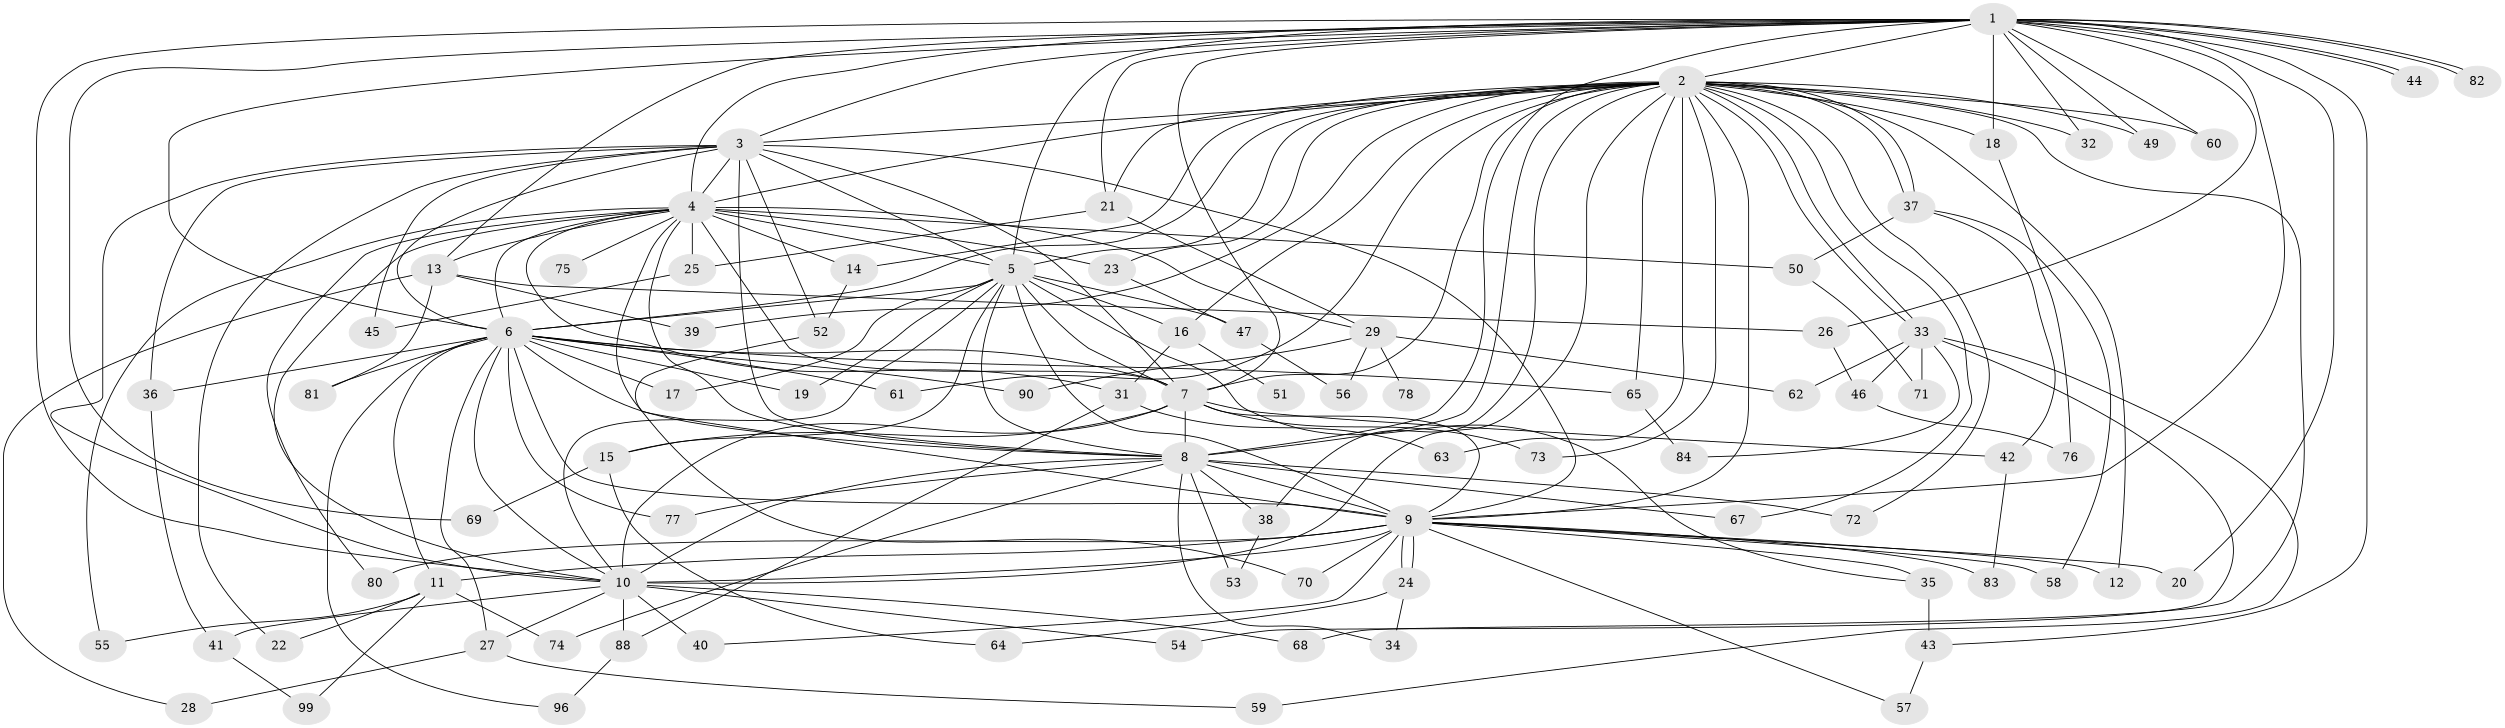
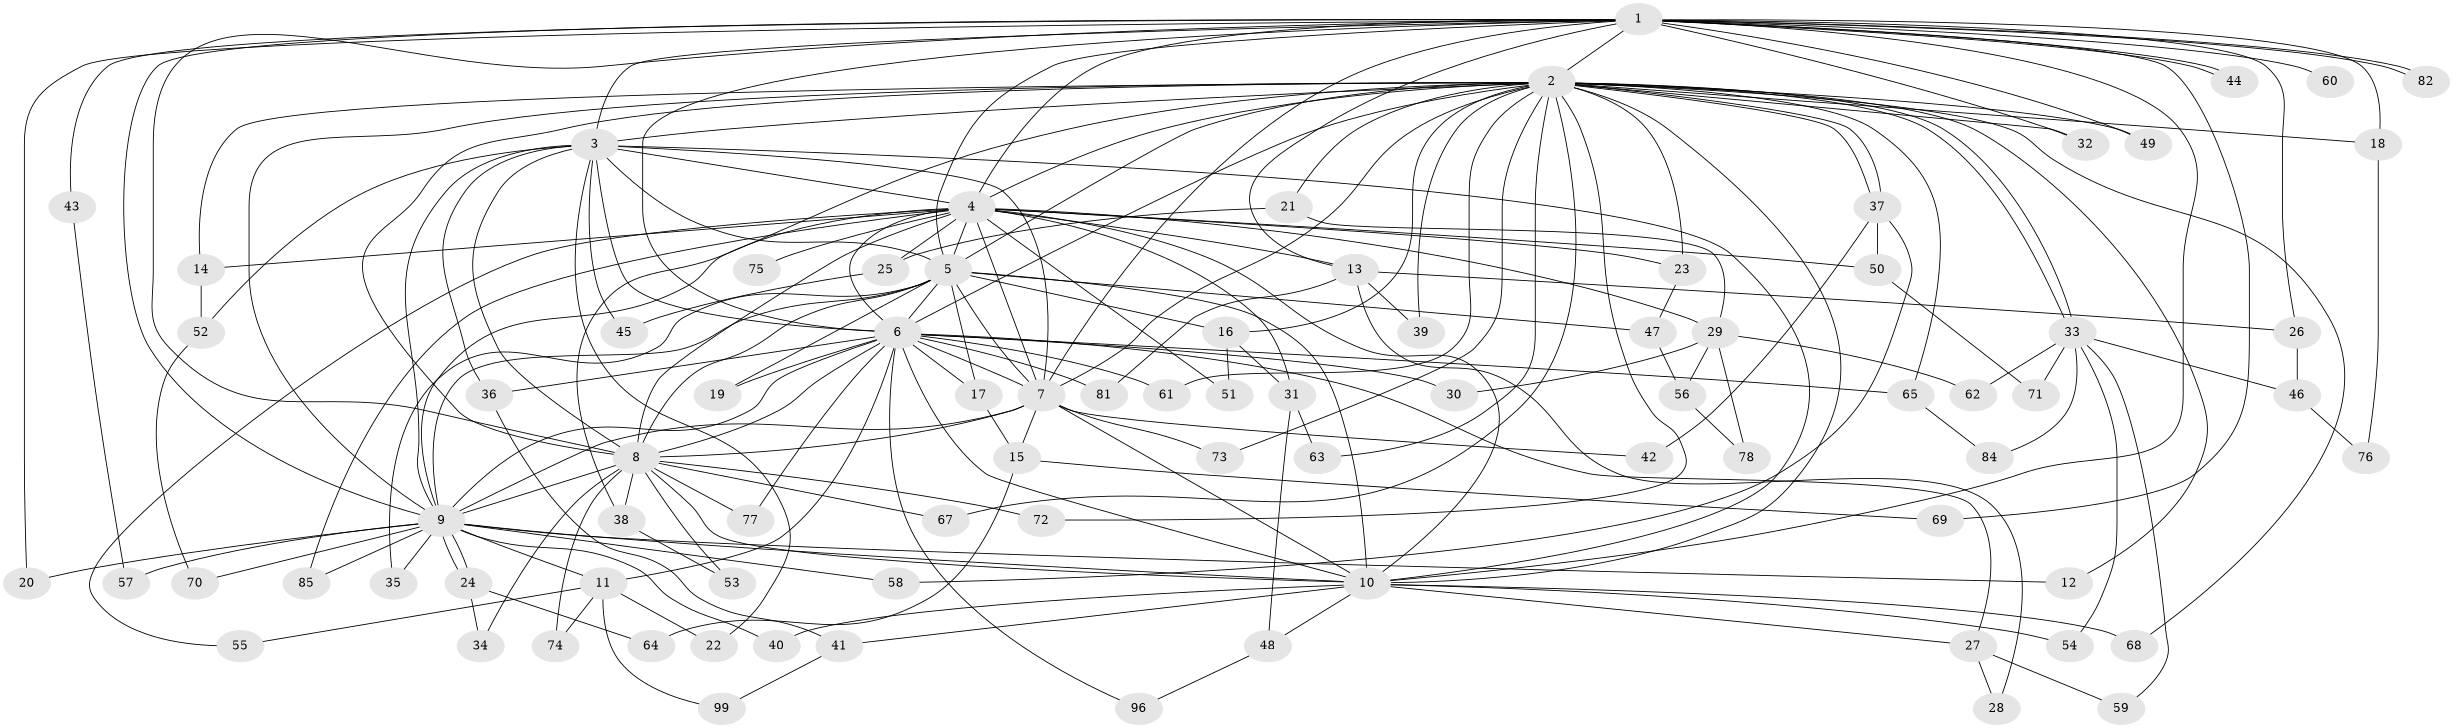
edge "1" -- "21": removed
edge "2" -- "60": removed
edge "4" -- "51": added
node "90": label "90" -> "30"
edge "5" -- "15": now "17" -- "15"
edge "56" -- "78": added
node "80": label "80" -> "85"
node "83": removed
edge "35" -- "43": removed
node "88": label "88" -> "48"
